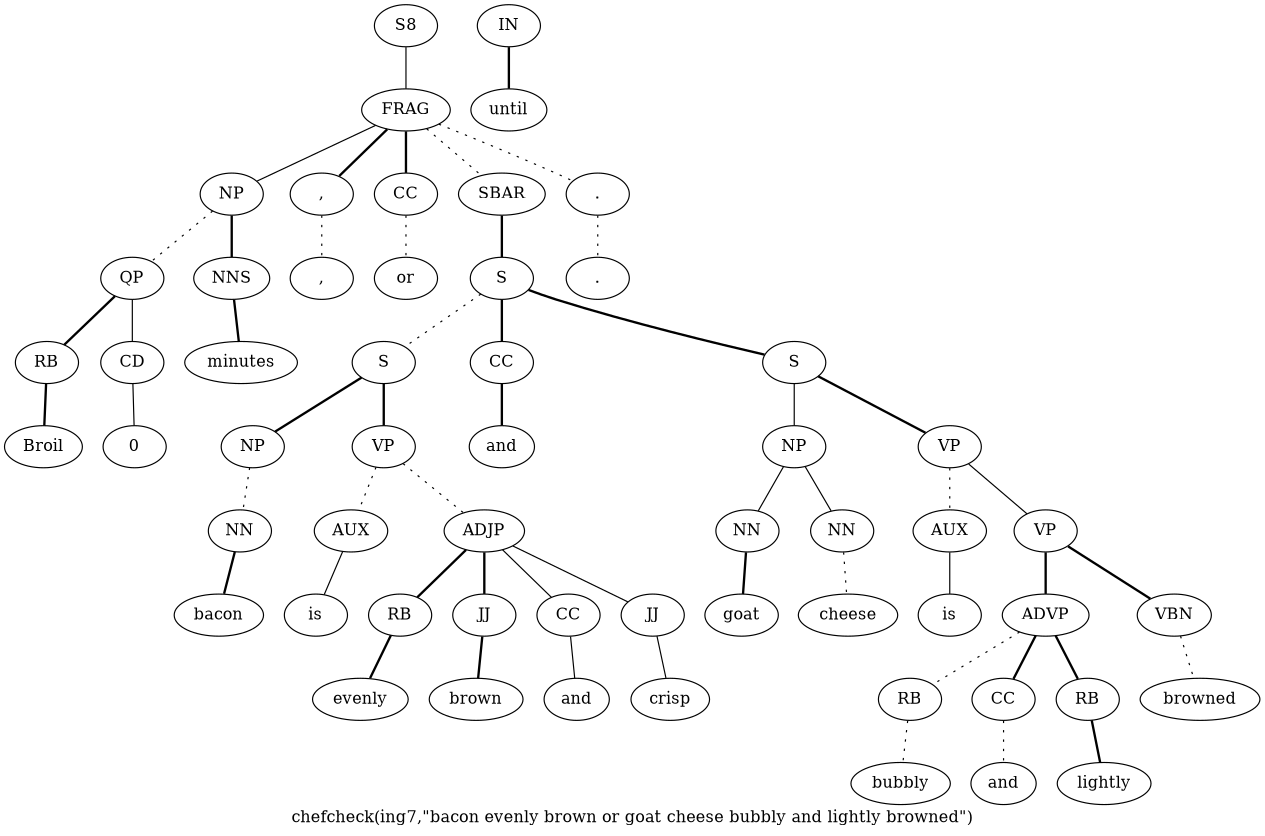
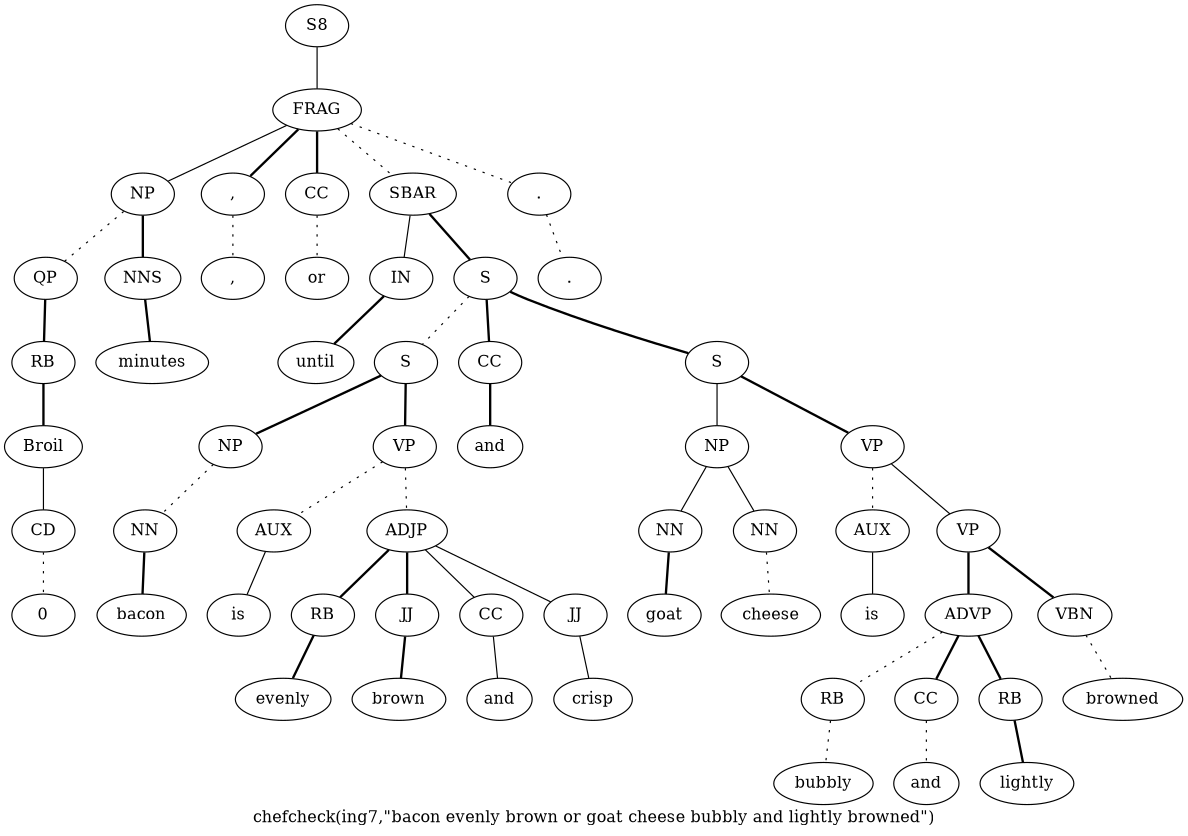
edge "SBAR" -- "IN": added
edge "QP" -- "CD": now "Broil" -- "CD"
edge "CD" -- "0": style solid -> dotted
